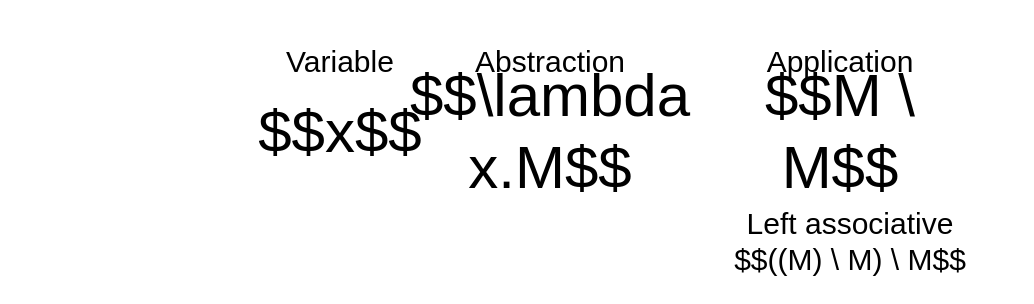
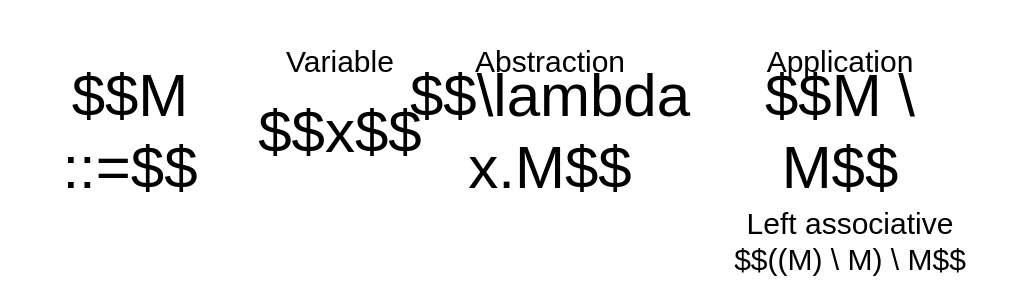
node "$$M ::=$$": added
